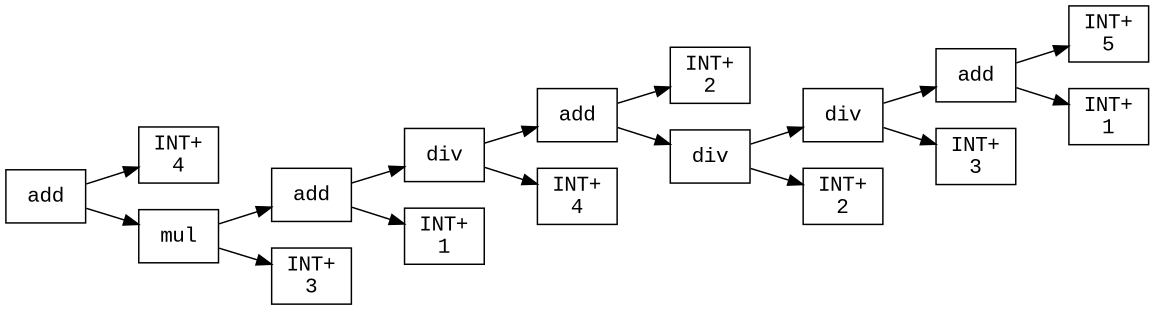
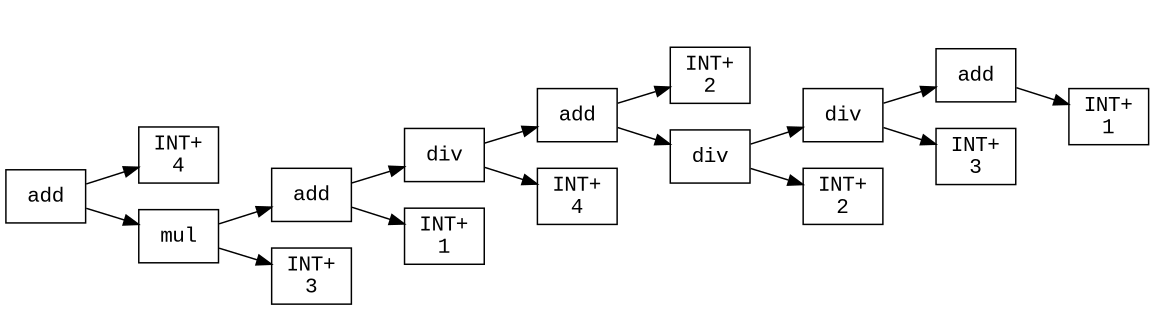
node "INT+ 5": removed
